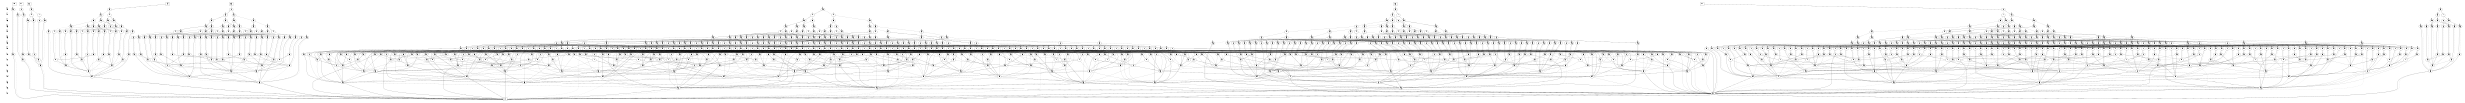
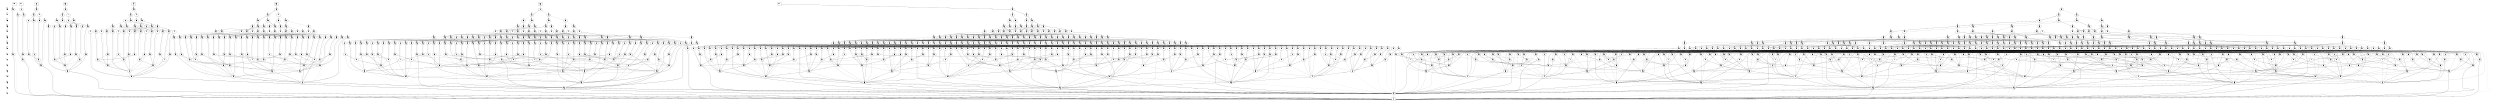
node "s3": added
